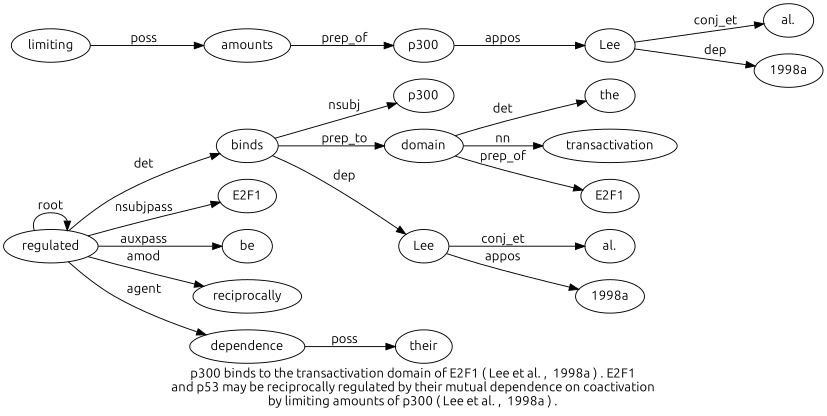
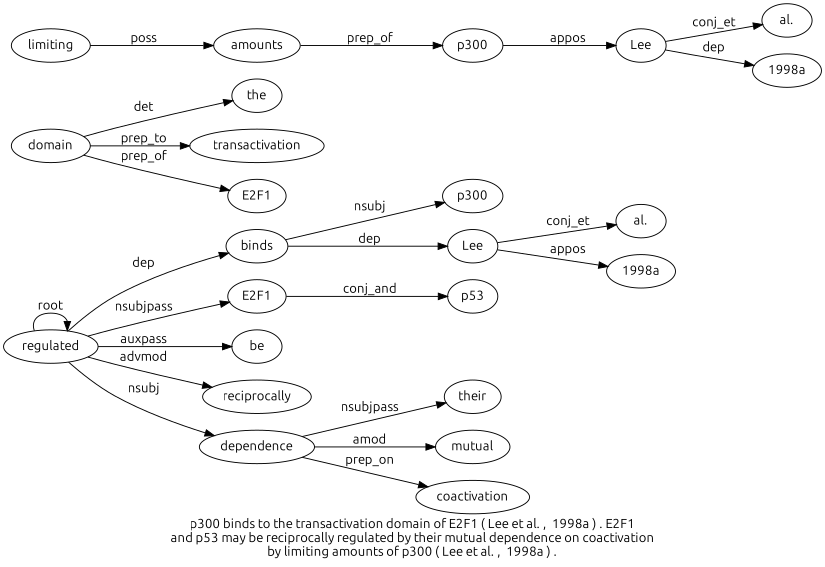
edge "domain" -> "transactivation": label "nn" -> "prep_to"
edge "binds" -> "domain": removed, label "prep_to"
edge "regulated" -> "binds": label "det" -> "dep"
edge "regulated" -> "reciprocally": label "amod" -> "advmod"
edge "regulated" -> "dependence": label "agent" -> "nsubj"
node "p53": added
edge "dependence" -> "their": label "poss" -> "nsubjpass"
node "mutual": added
node "coactivation": added
